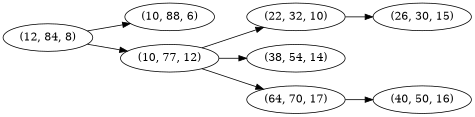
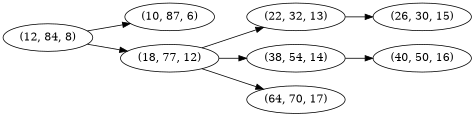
node "(10, 88, 6)": label "(10, 88, 6)" -> "(10, 87, 6)"
node "(22, 32, 10)": label "(22, 32, 10)" -> "(22, 32, 13)"
node "(10, 77, 12)": label "(10, 77, 12)" -> "(18, 77, 12)"
edge "(64, 70, 17)" -> "(40, 50, 16)": now "(38, 54, 14)" -> "(40, 50, 16)"
